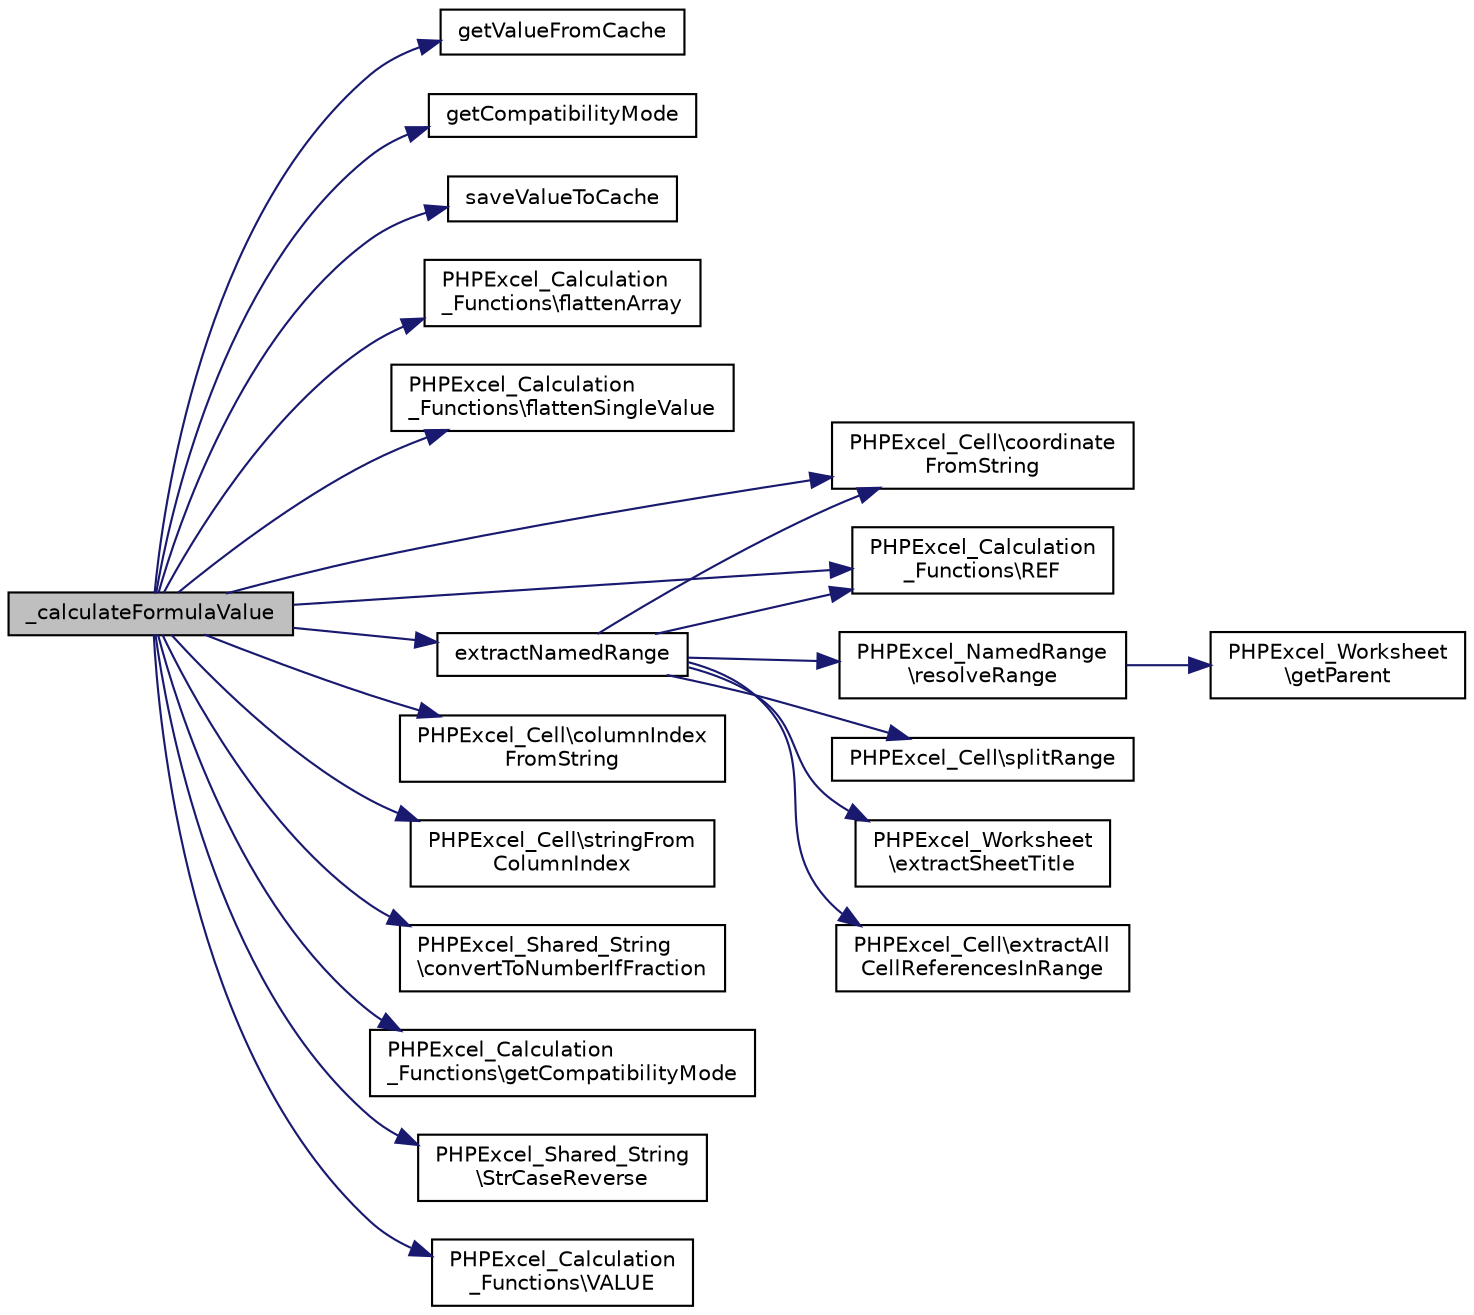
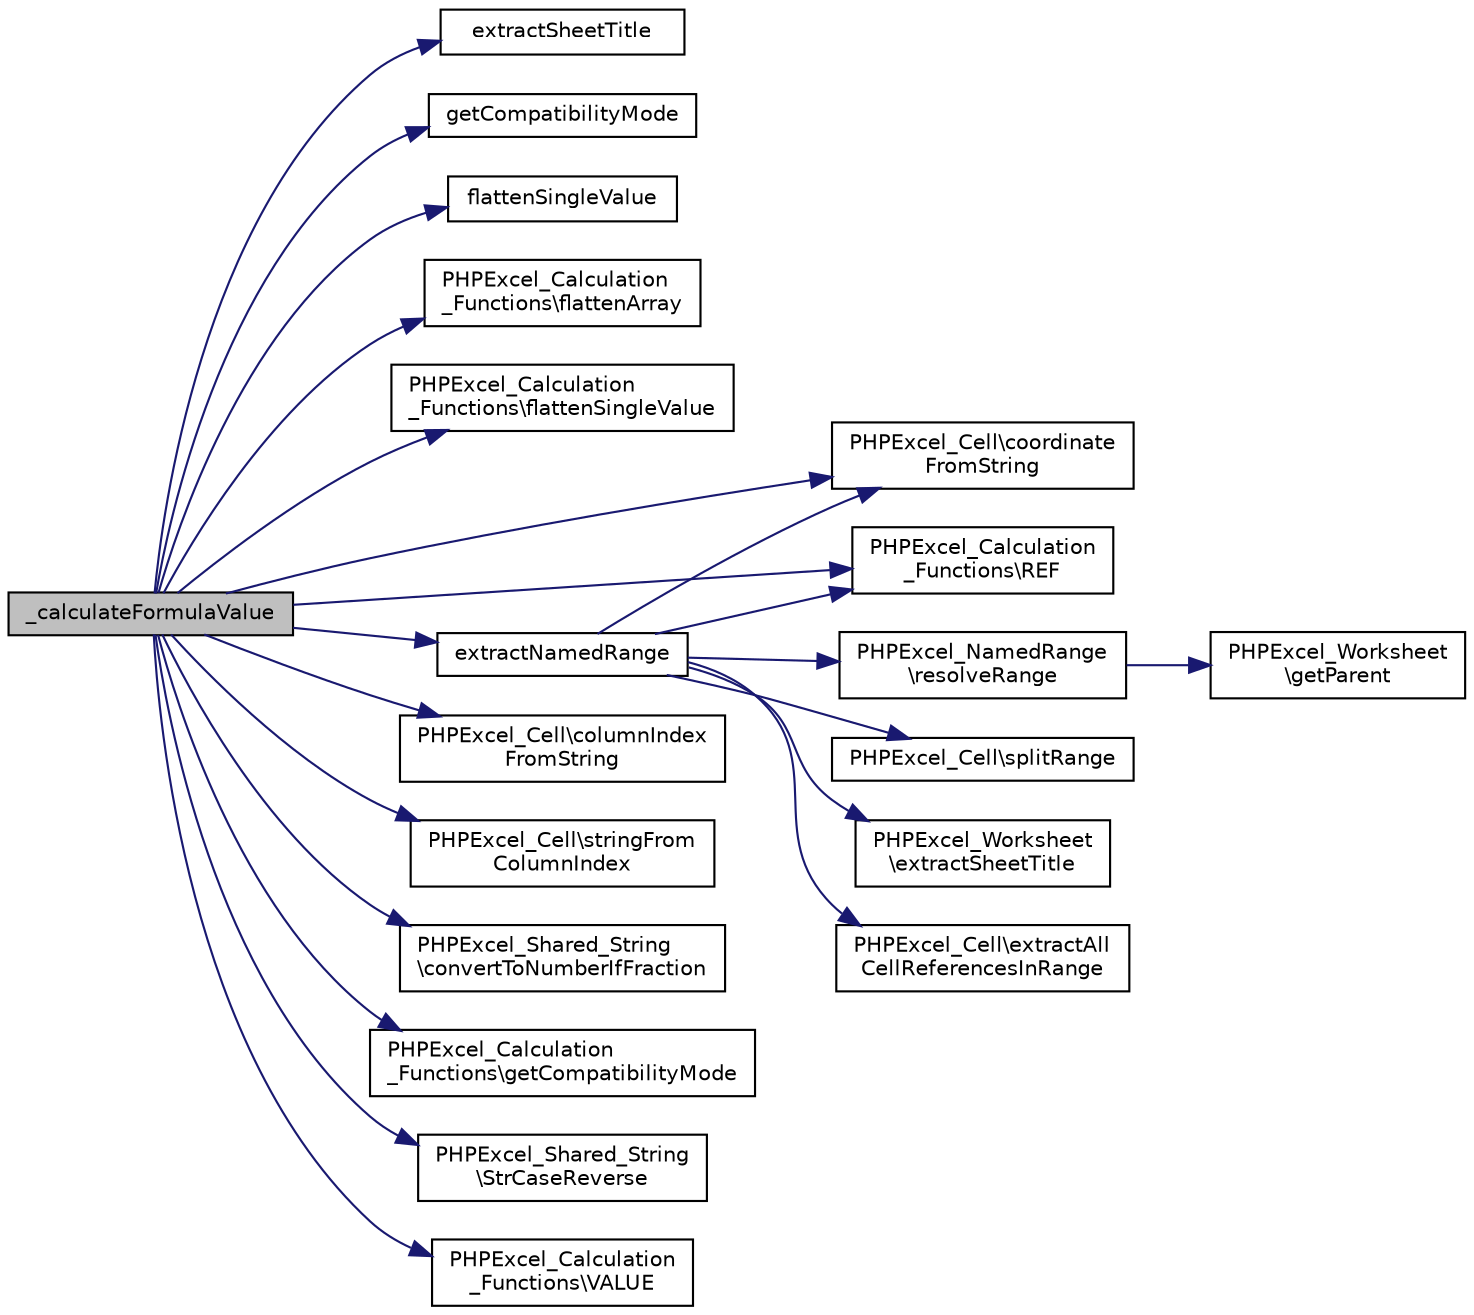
node "getValueFromCache": label "getValueFromCache" -> "extractSheetTitle"
node "saveValueToCache": label "saveValueToCache" -> "flattenSingleValue"
